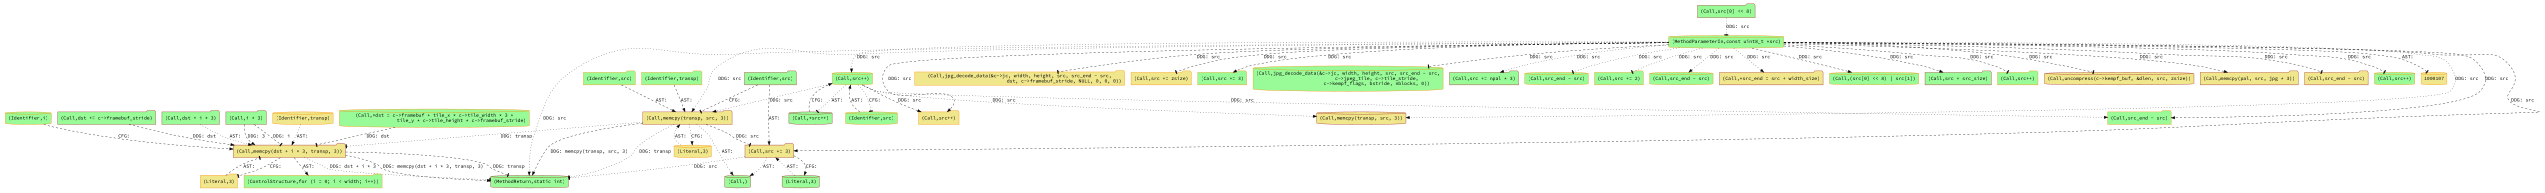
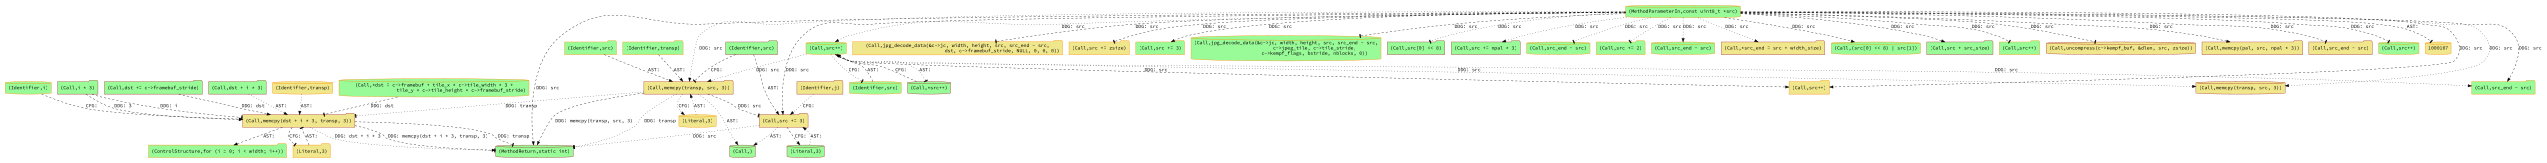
edge "(Call,src[0] << 8)" -> "(MethodParameterIn,const uint8_t *src)": reversed
edge "(MethodParameterIn,const uint8_t *src)" -> "(MethodReturn,static int)": style dotted -> dashed
node "(Call,memcpy(pal, src, jpg * 3))": label "(Call,memcpy(pal, src, jpg * 3))" -> "(Call,memcpy(pal, src, npal * 3))"
node "(Identifier,j)": added
